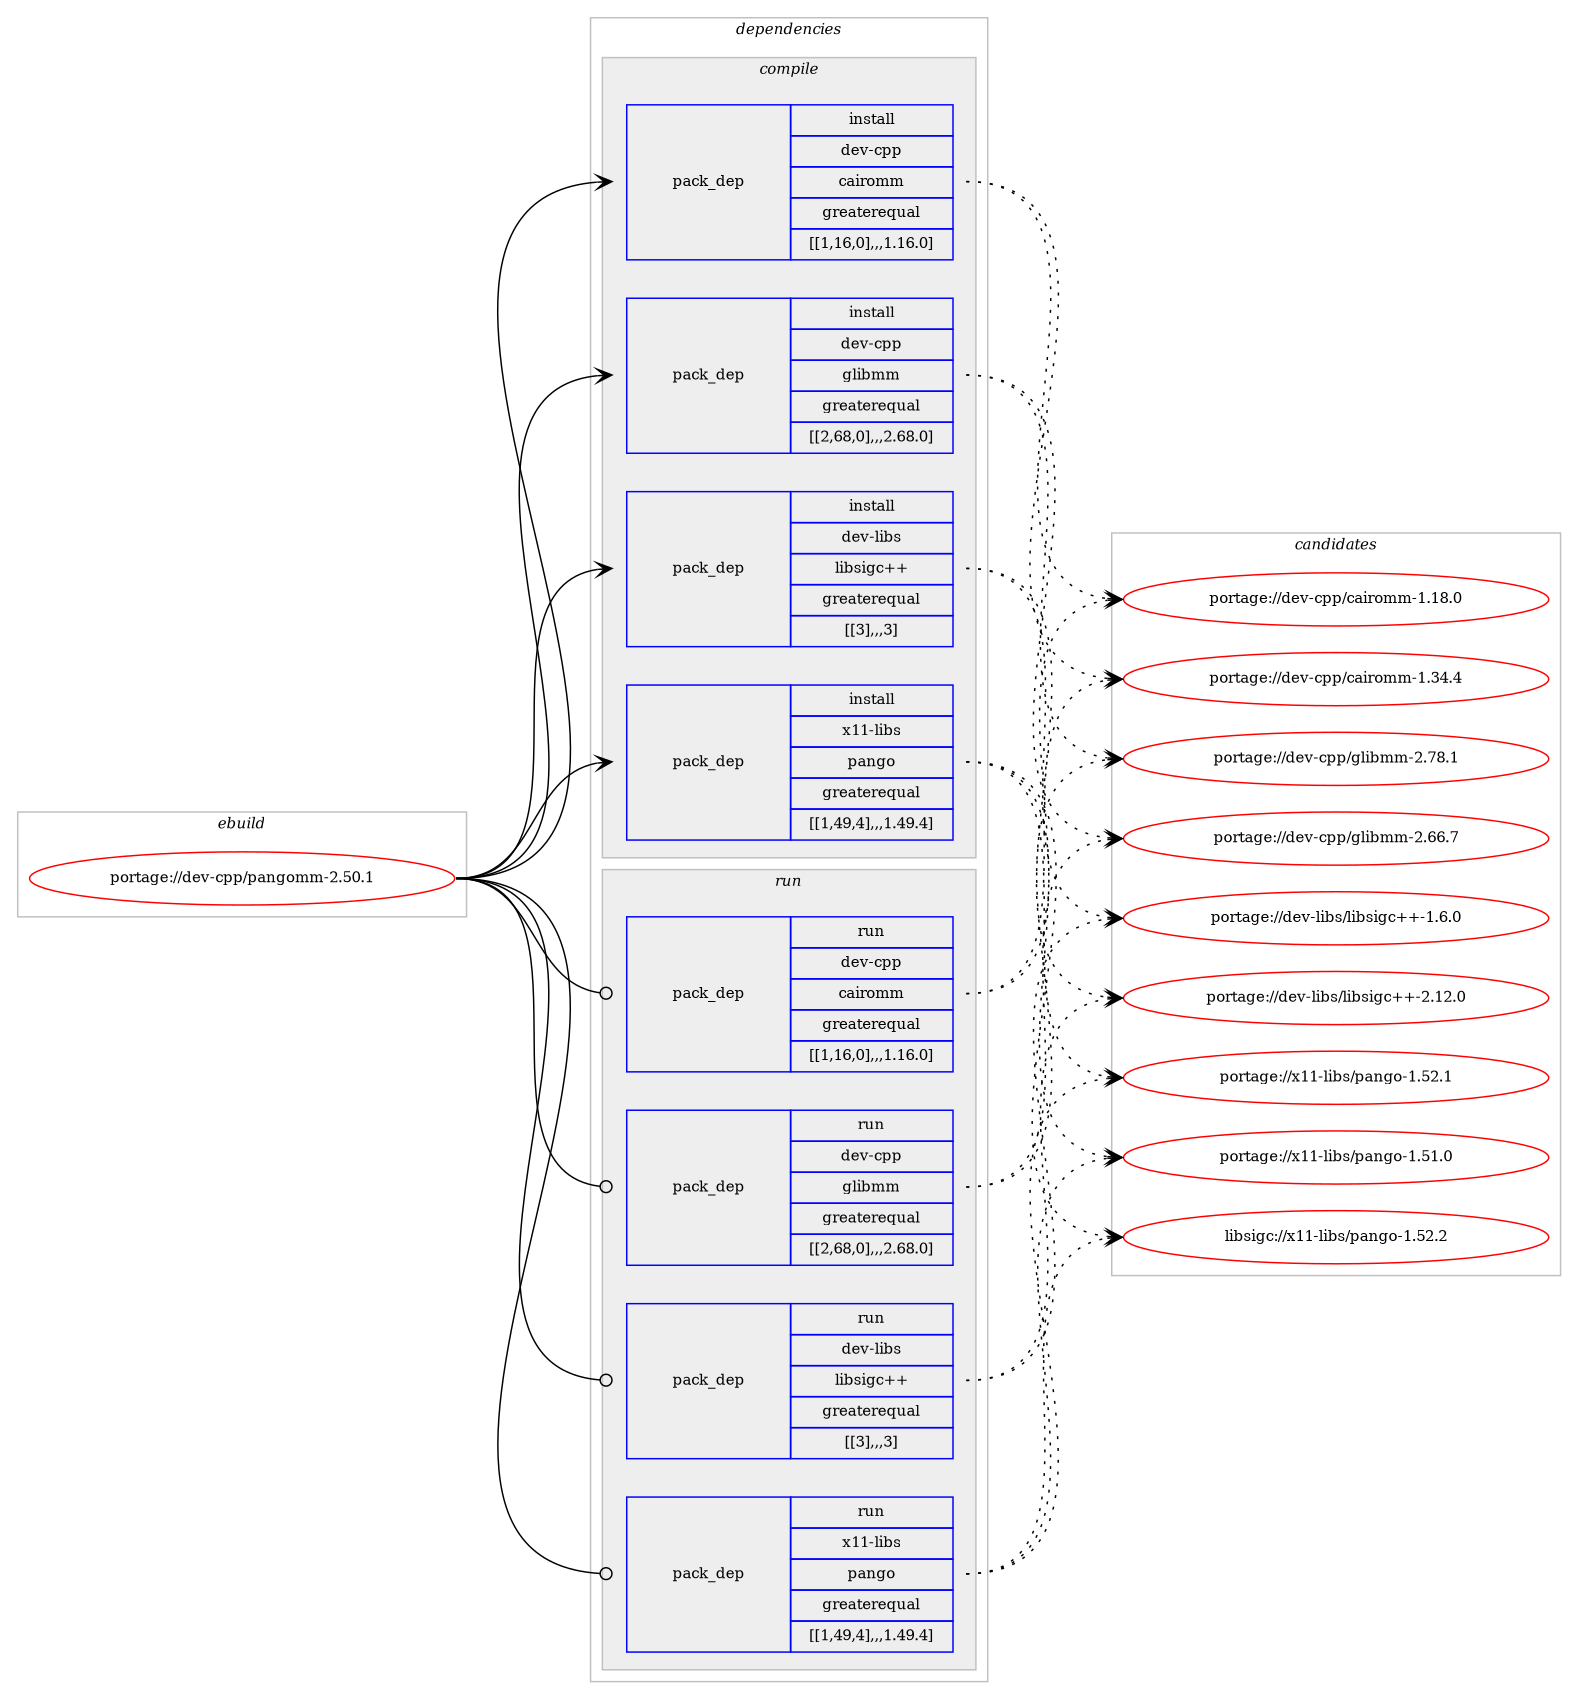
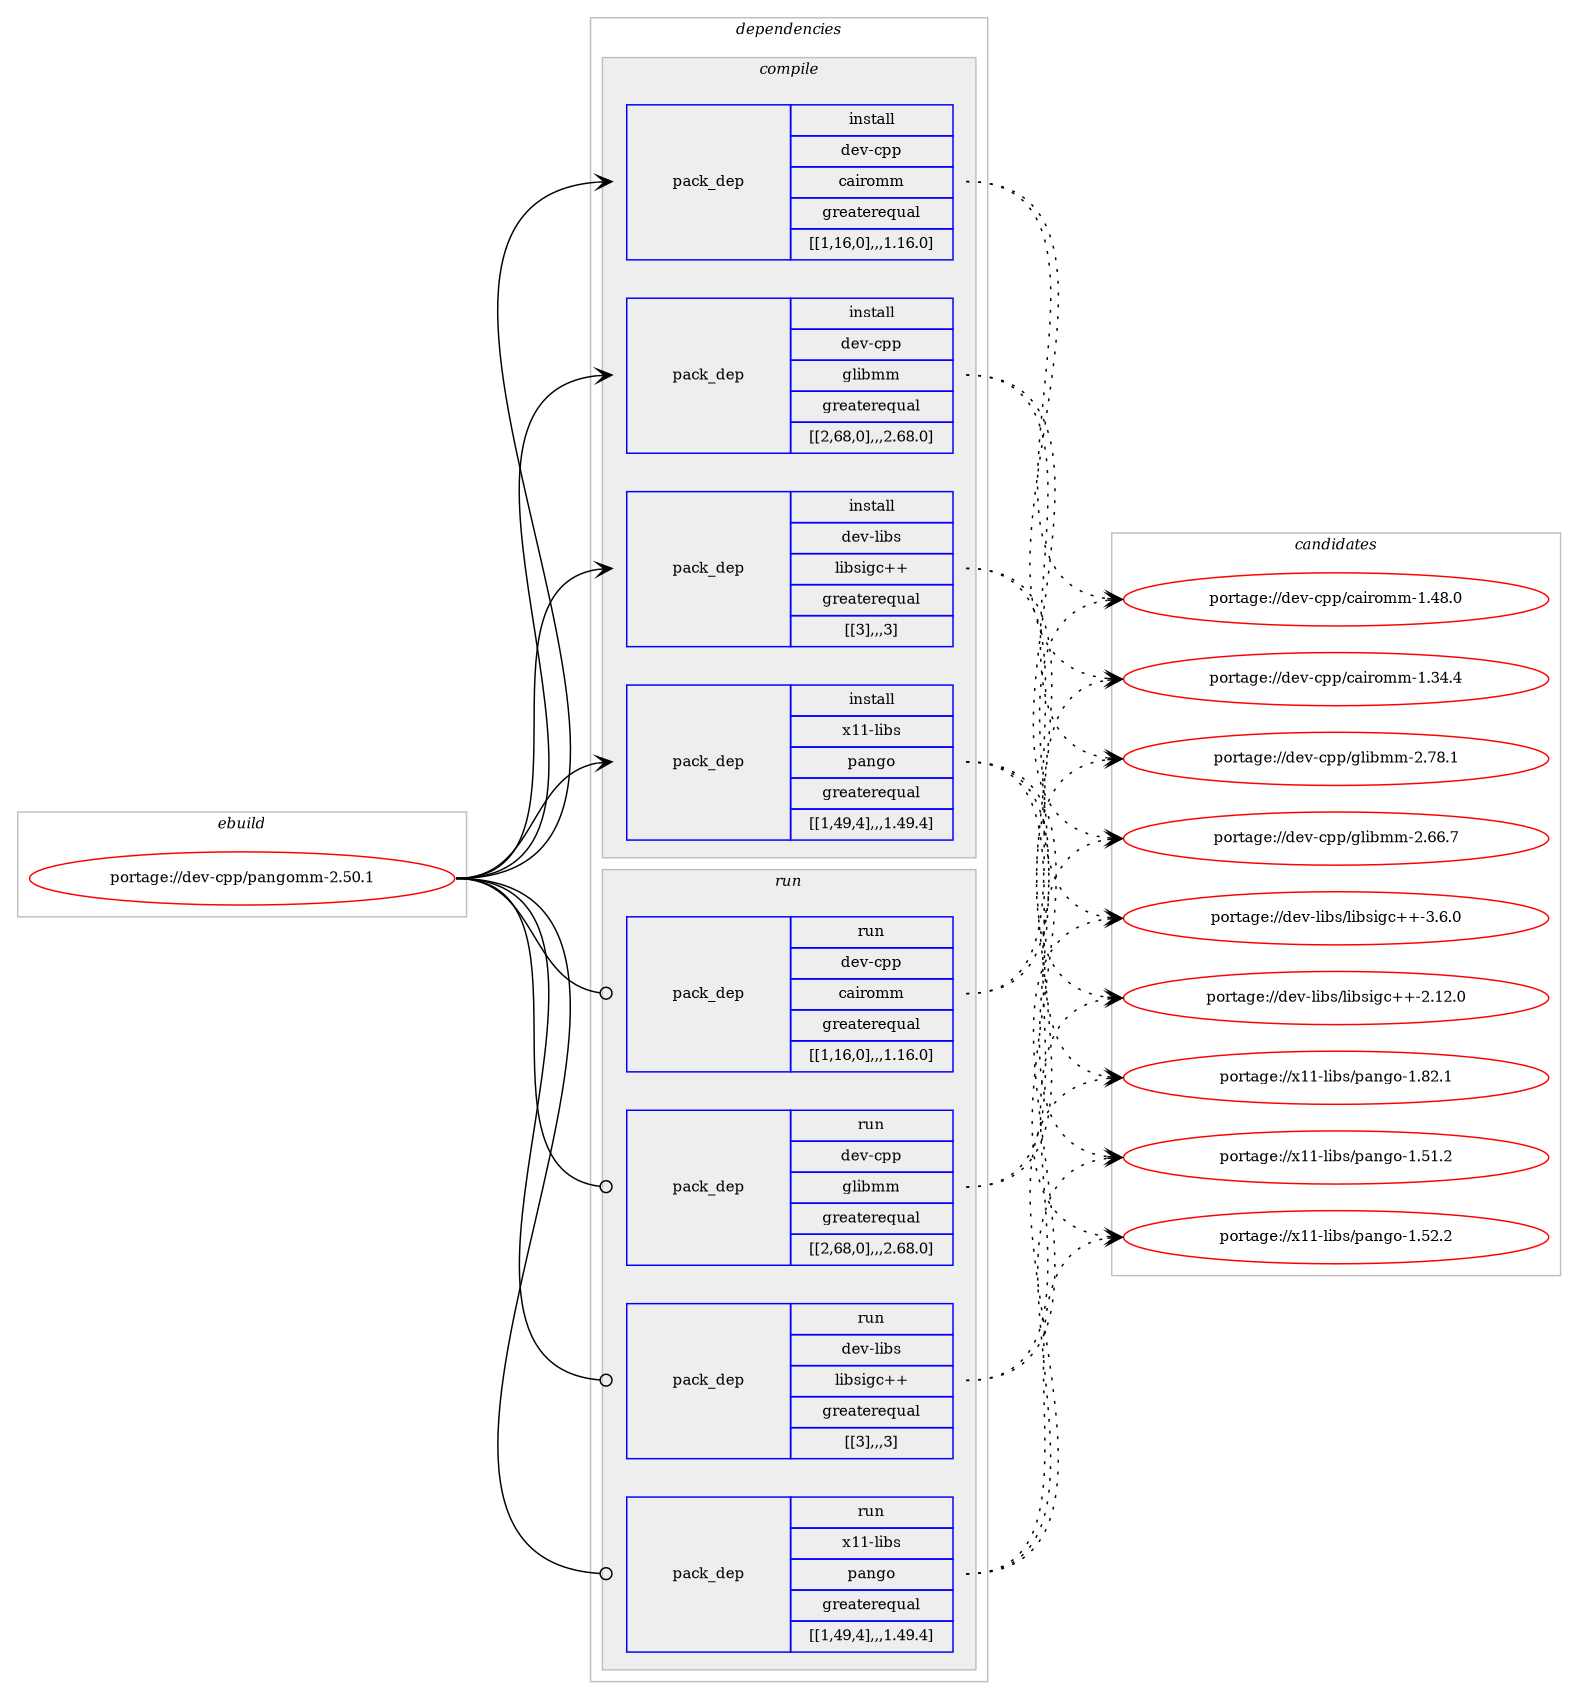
node "portage://dev-cpp/cairomm-1.18.0": label "portage://dev-cpp/cairomm-1.18.0" -> "portage://dev-cpp/cairomm-1.48.0"
node "portage://dev-libs/libsigc++-1.6.0": label "portage://dev-libs/libsigc++-1.6.0" -> "portage://dev-libs/libsigc++-3.6.0"
node "portage://x11-libs/pango-1.52.1": label "portage://x11-libs/pango-1.52.1" -> "portage://x11-libs/pango-1.82.1"
node "portage://x11-libs/pango-1.51.0": label "portage://x11-libs/pango-1.51.0" -> "portage://x11-libs/pango-1.51.2"
node "libsigc://x11-libs/pango-1.52.2": label "libsigc://x11-libs/pango-1.52.2" -> "portage://x11-libs/pango-1.52.2"
